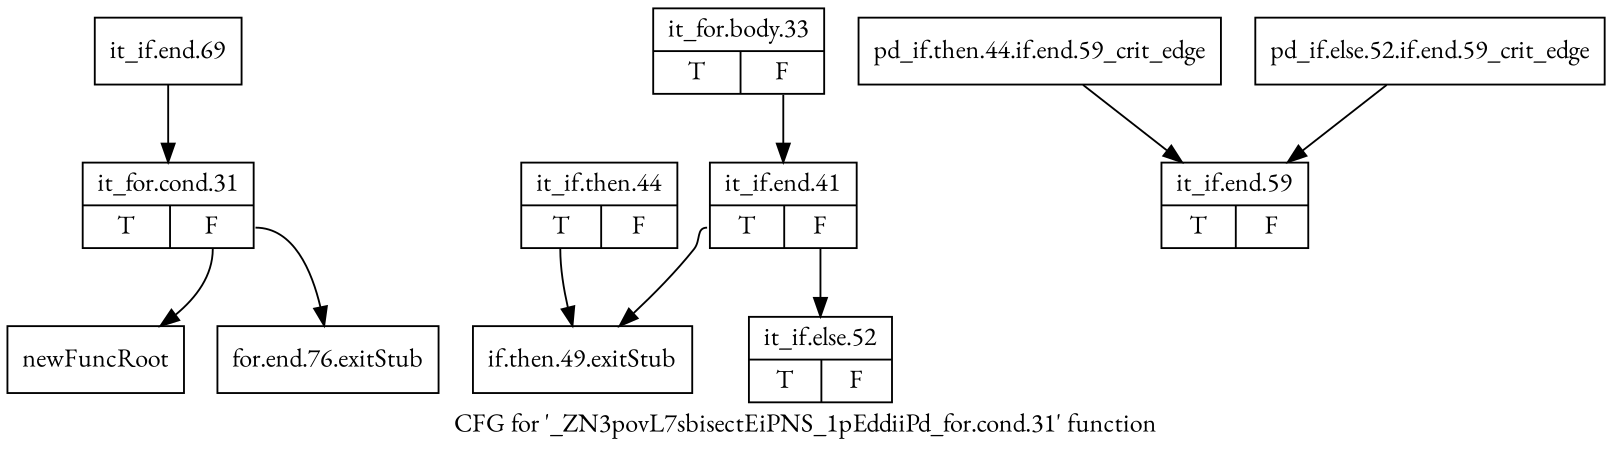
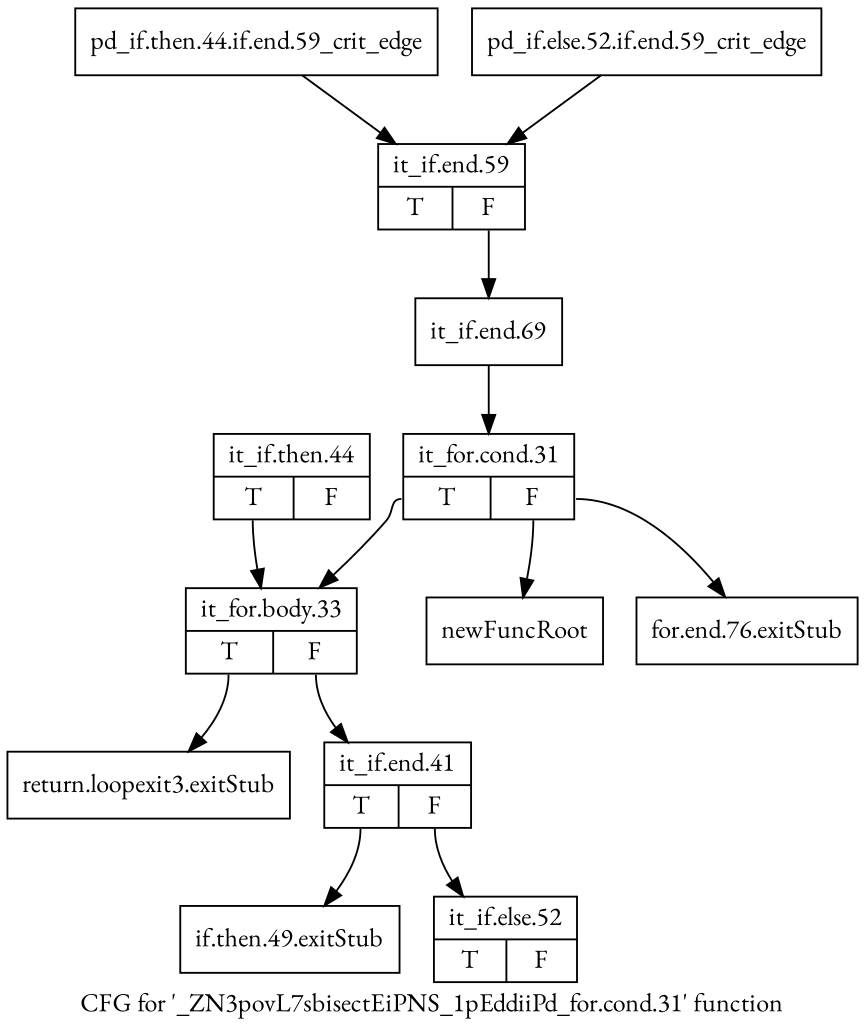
edge "it_if.end.59" -> "it_if.end.69": added
edge "it_if.then.44" -> "if.then.49.exitStub": now "it_if.then.44" -> "it_for.body.33"
edge "it_for.cond.31" -> "it_for.body.33": added
node "return.loopexit3.exitStub": added
